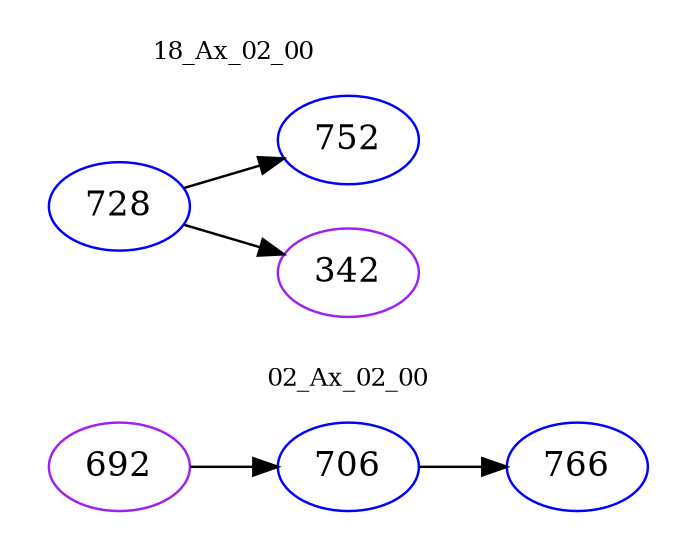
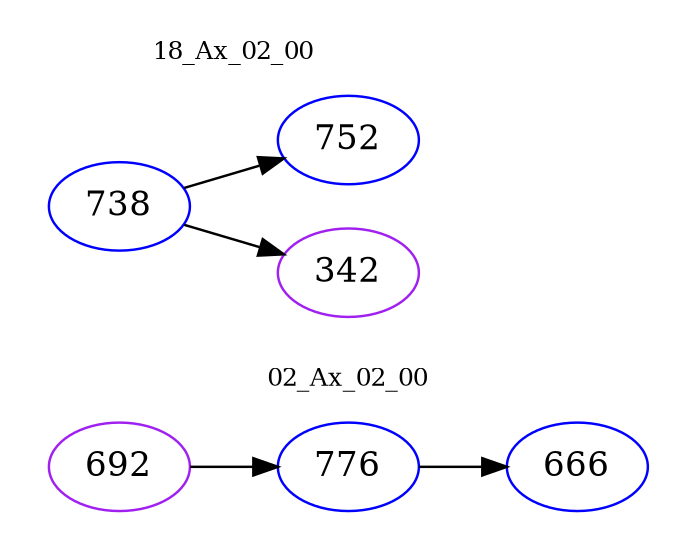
node "728": label "728" -> "738"
node "706": label "706" -> "776"
node "766": label "766" -> "666"
